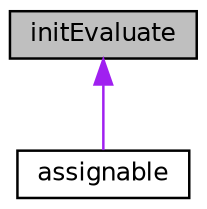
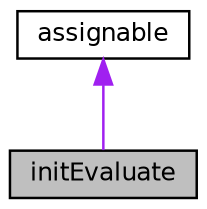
edge "assignable" -> "initEvaluate": reversed
